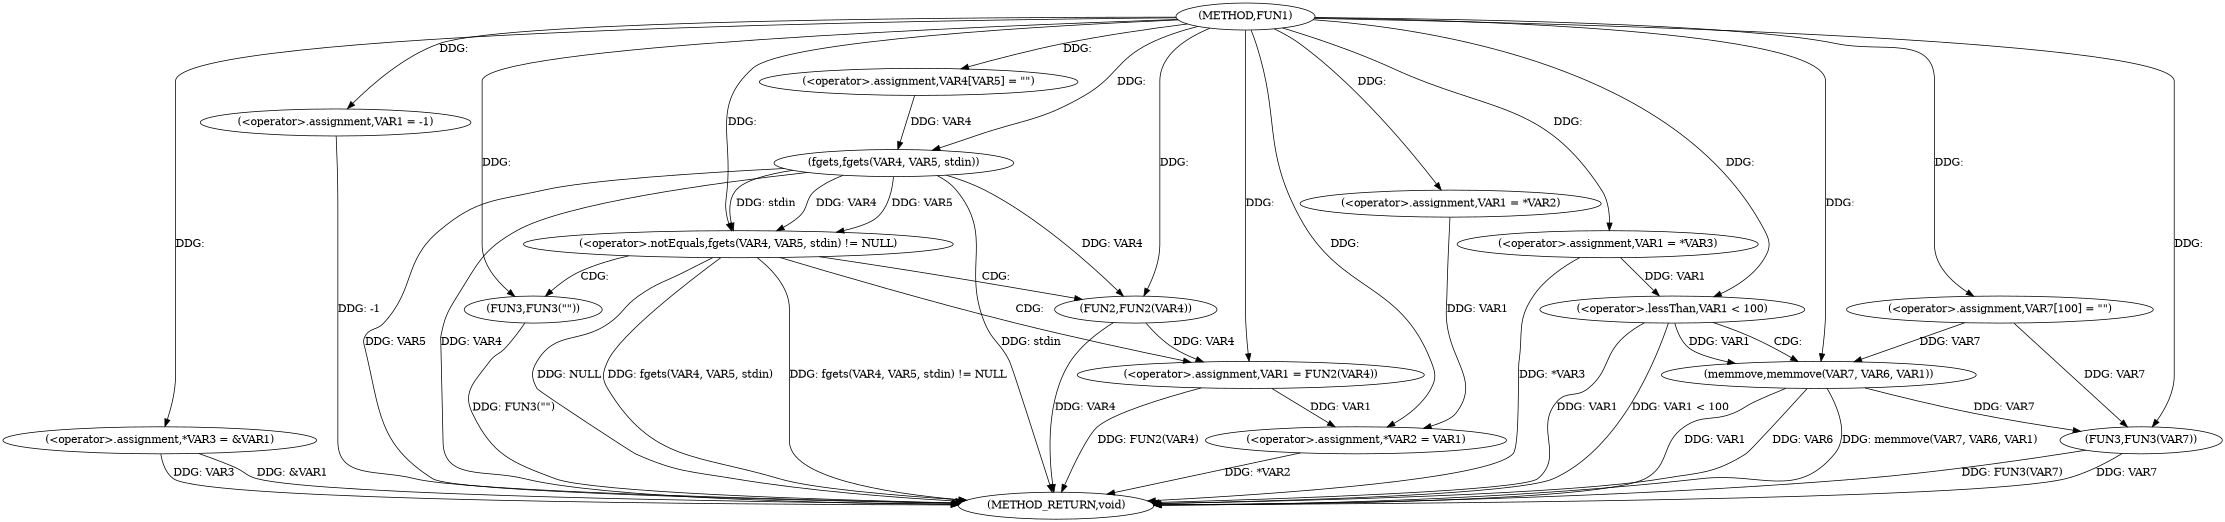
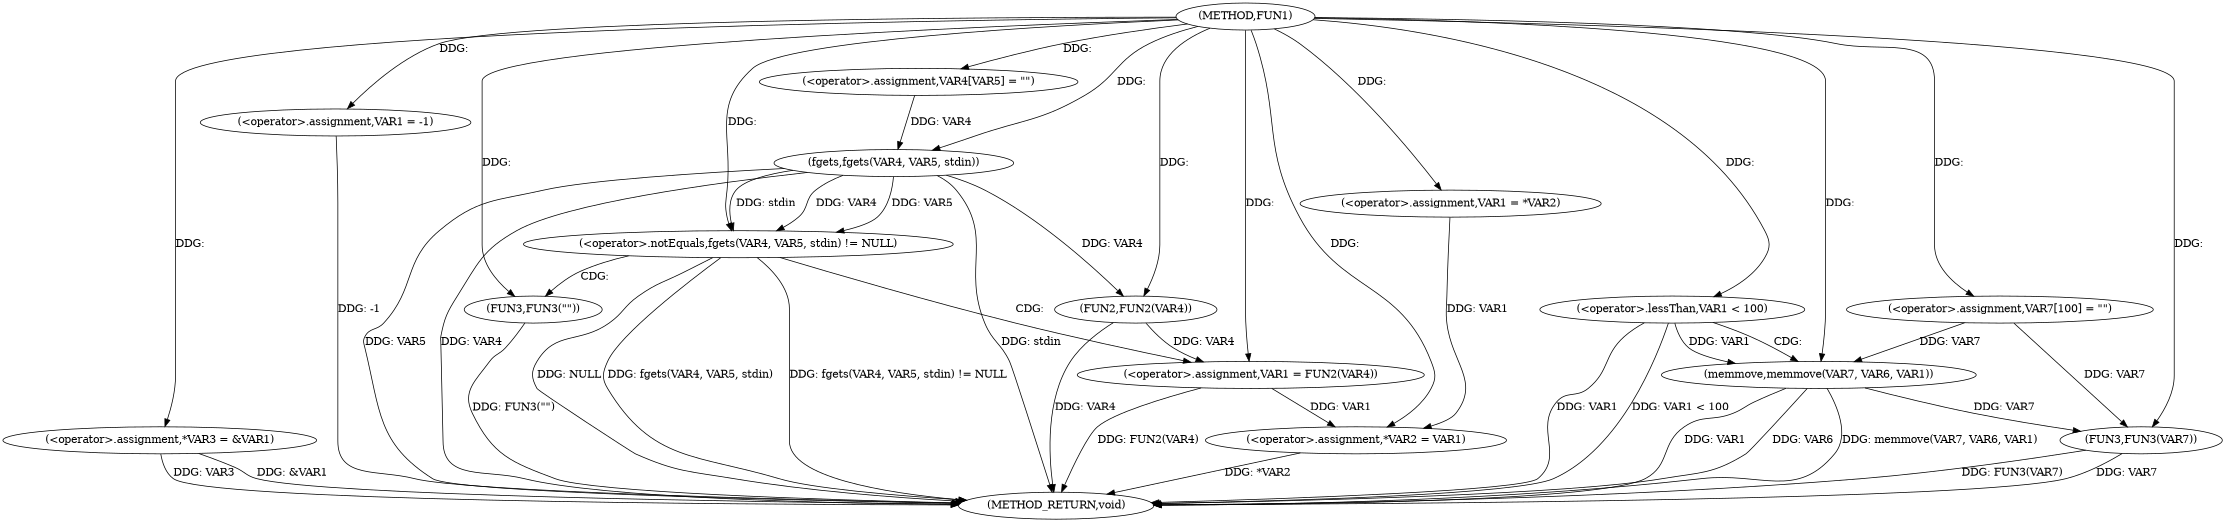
node "(<operator>.assignment,VAR1 = *VAR3)": removed
edge "(<operator>.notEquals,fgets(VAR4, VAR5, stdin) != NULL)" -> "(FUN2,FUN2(VAR4))": removed, label "CDG:"
